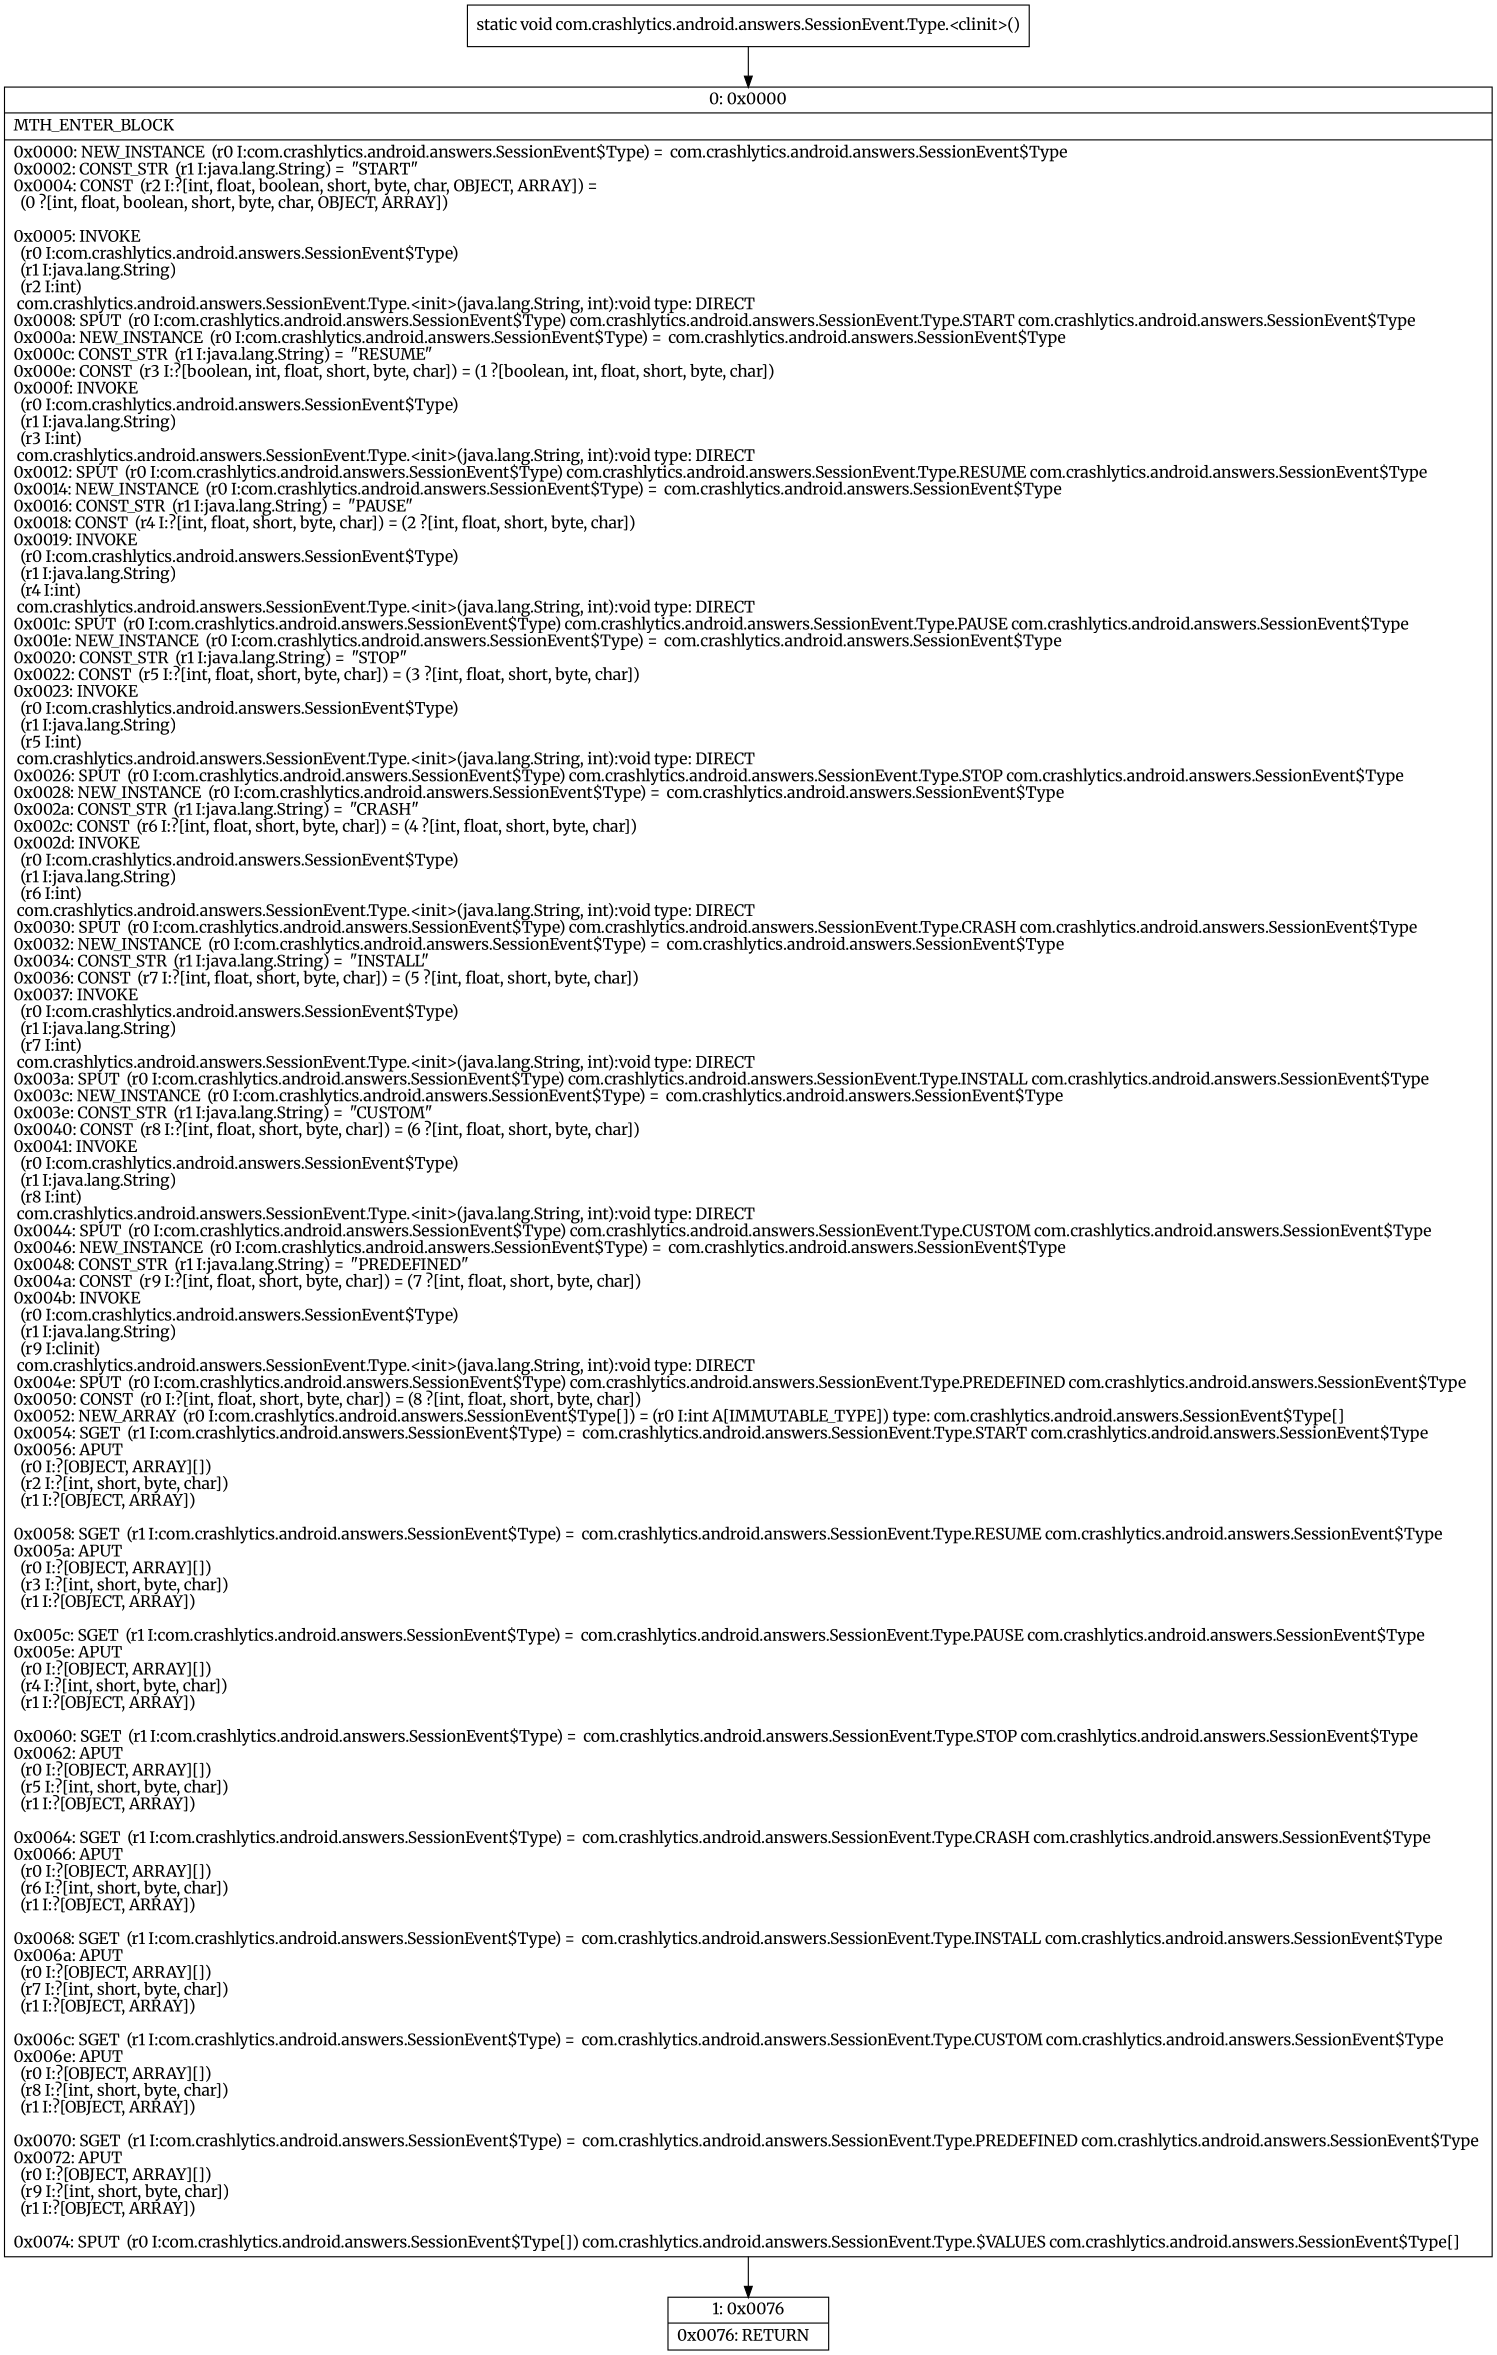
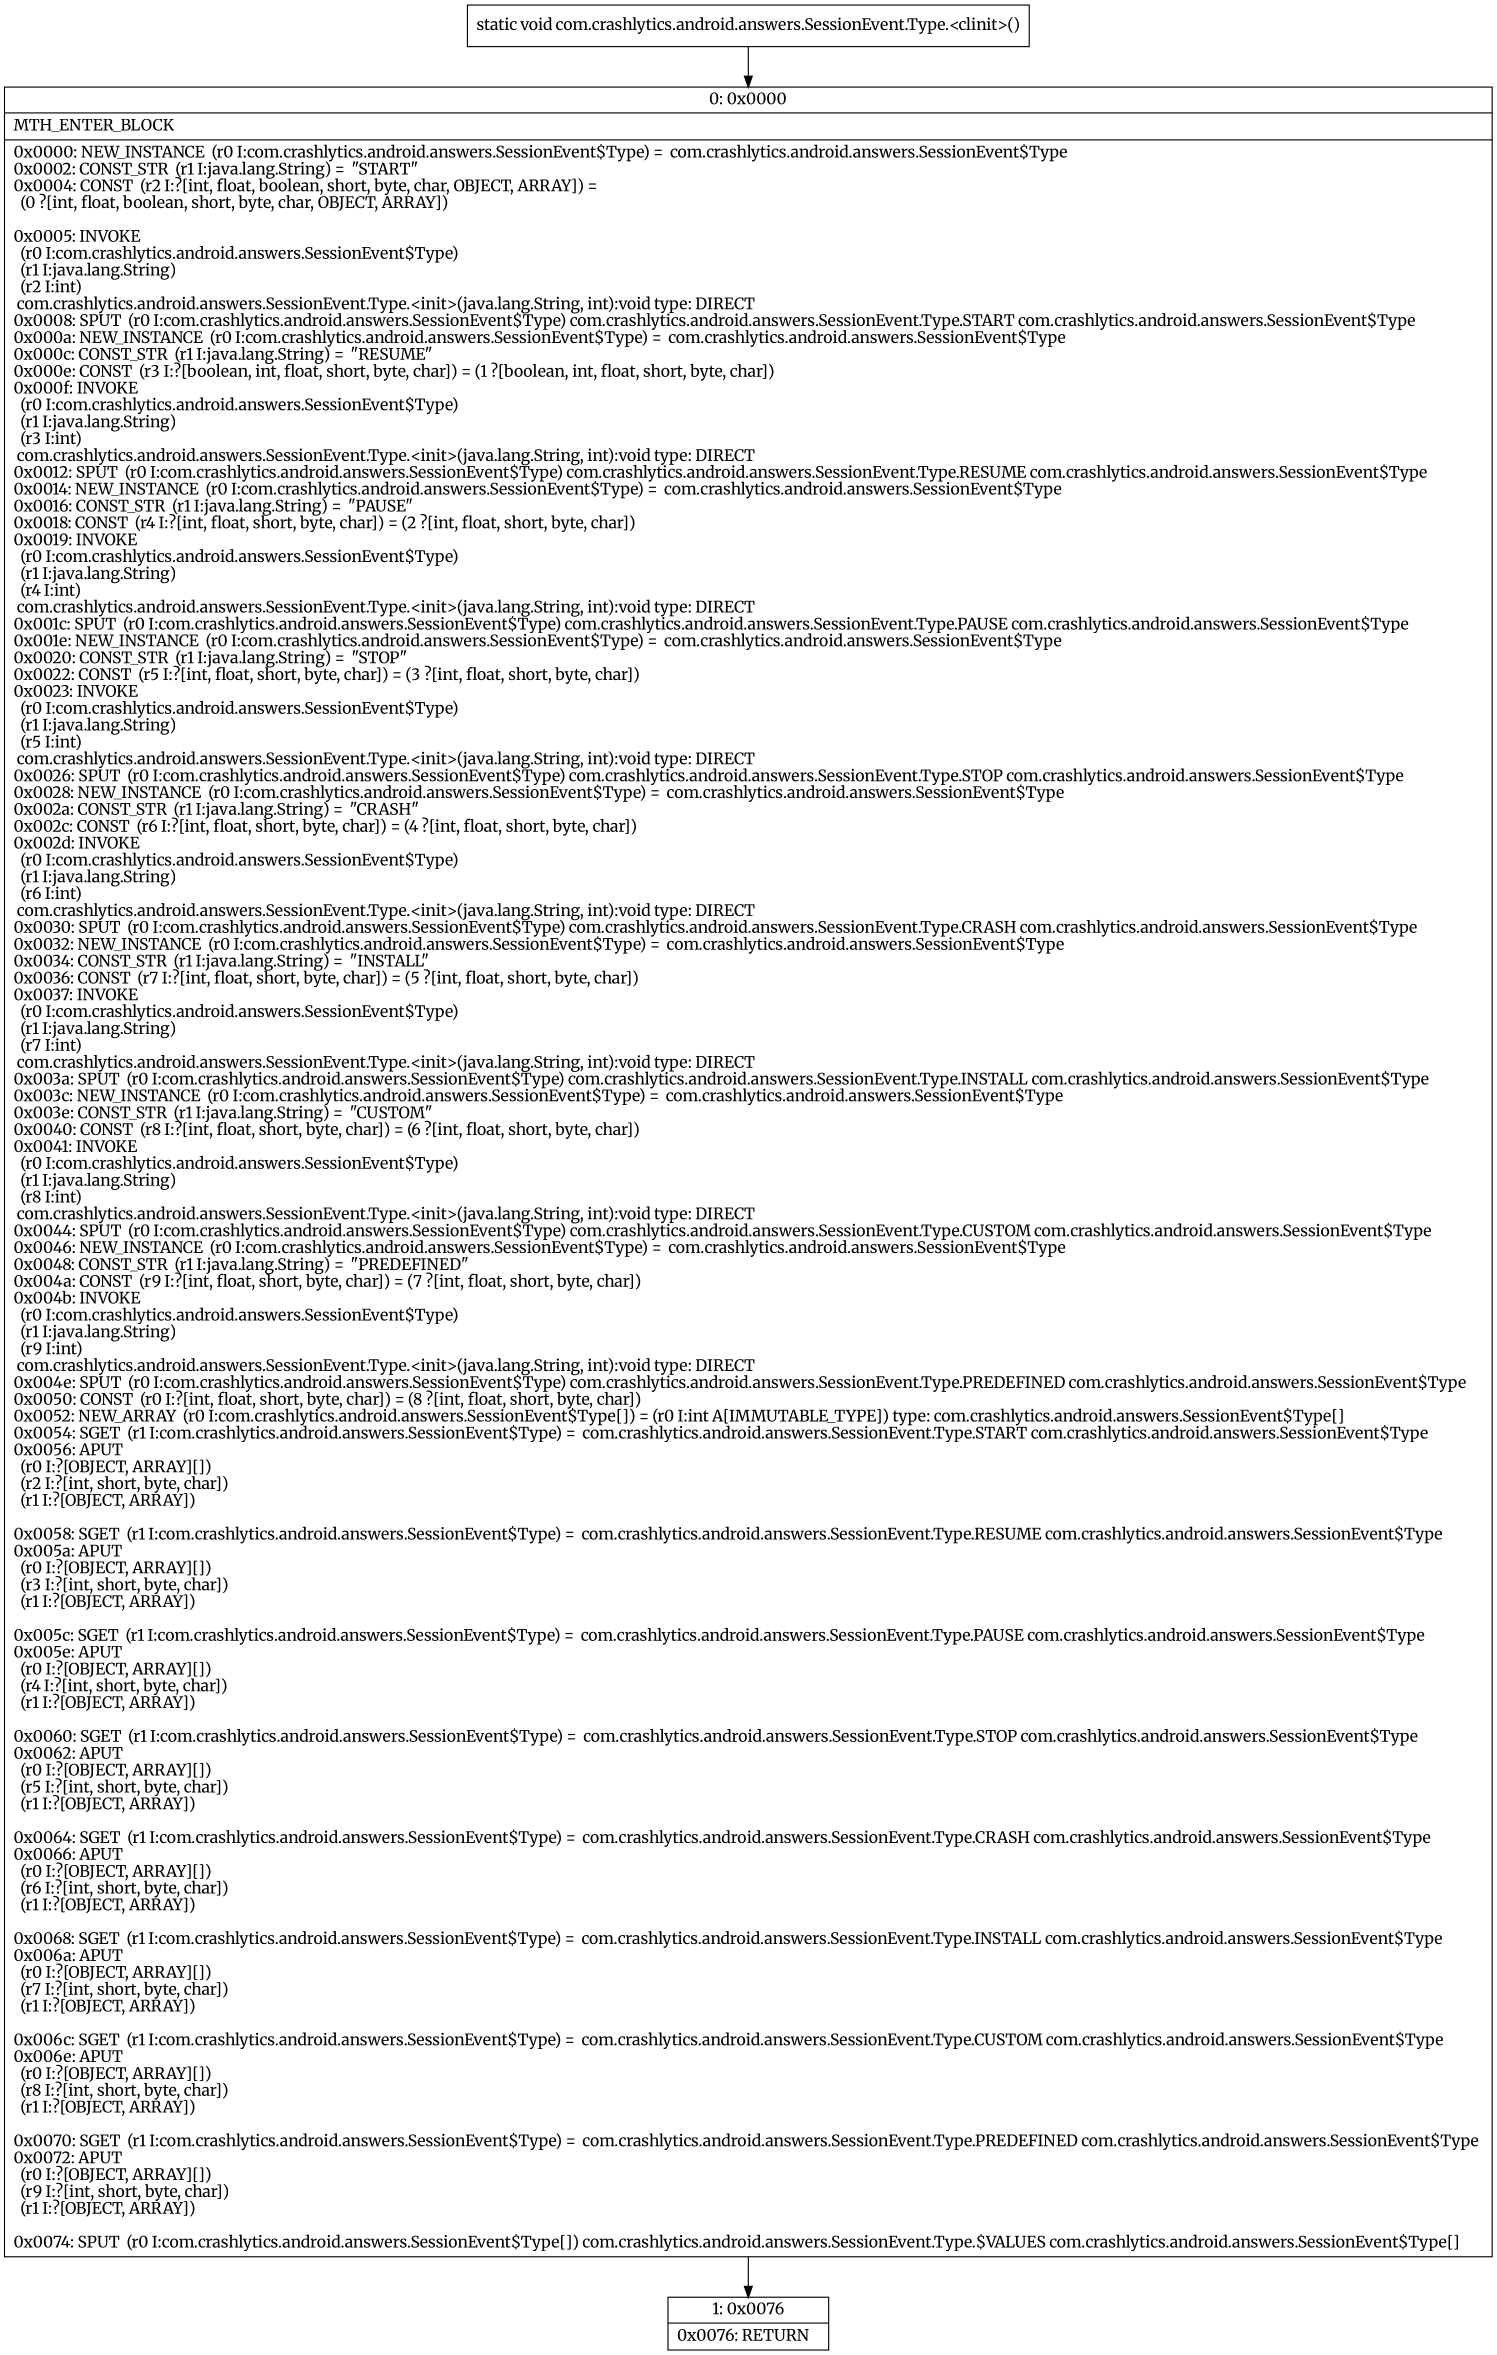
node "0: 0x0000": text "(r9 I:clinit)" -> "(r9 I:int)"
